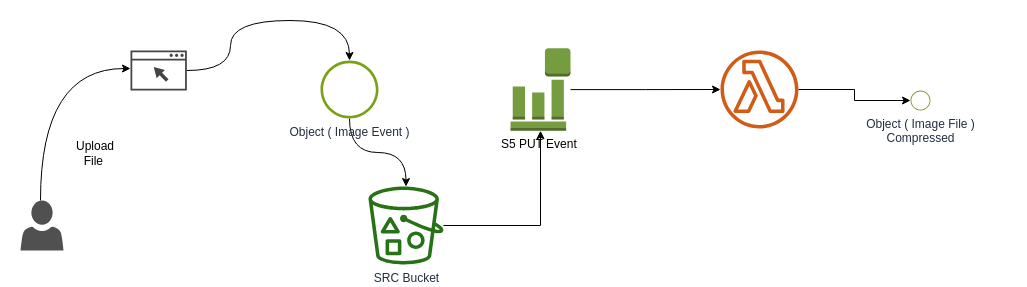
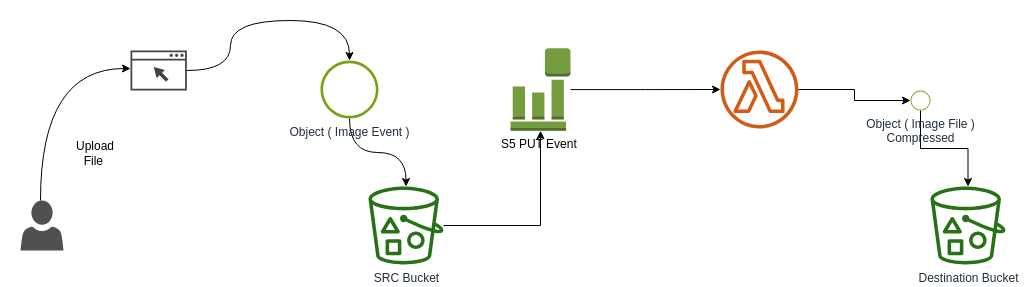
edge "Object ( Image File ) Compressed" -> "Destination Bucket": added
node "Destination Bucket": added
